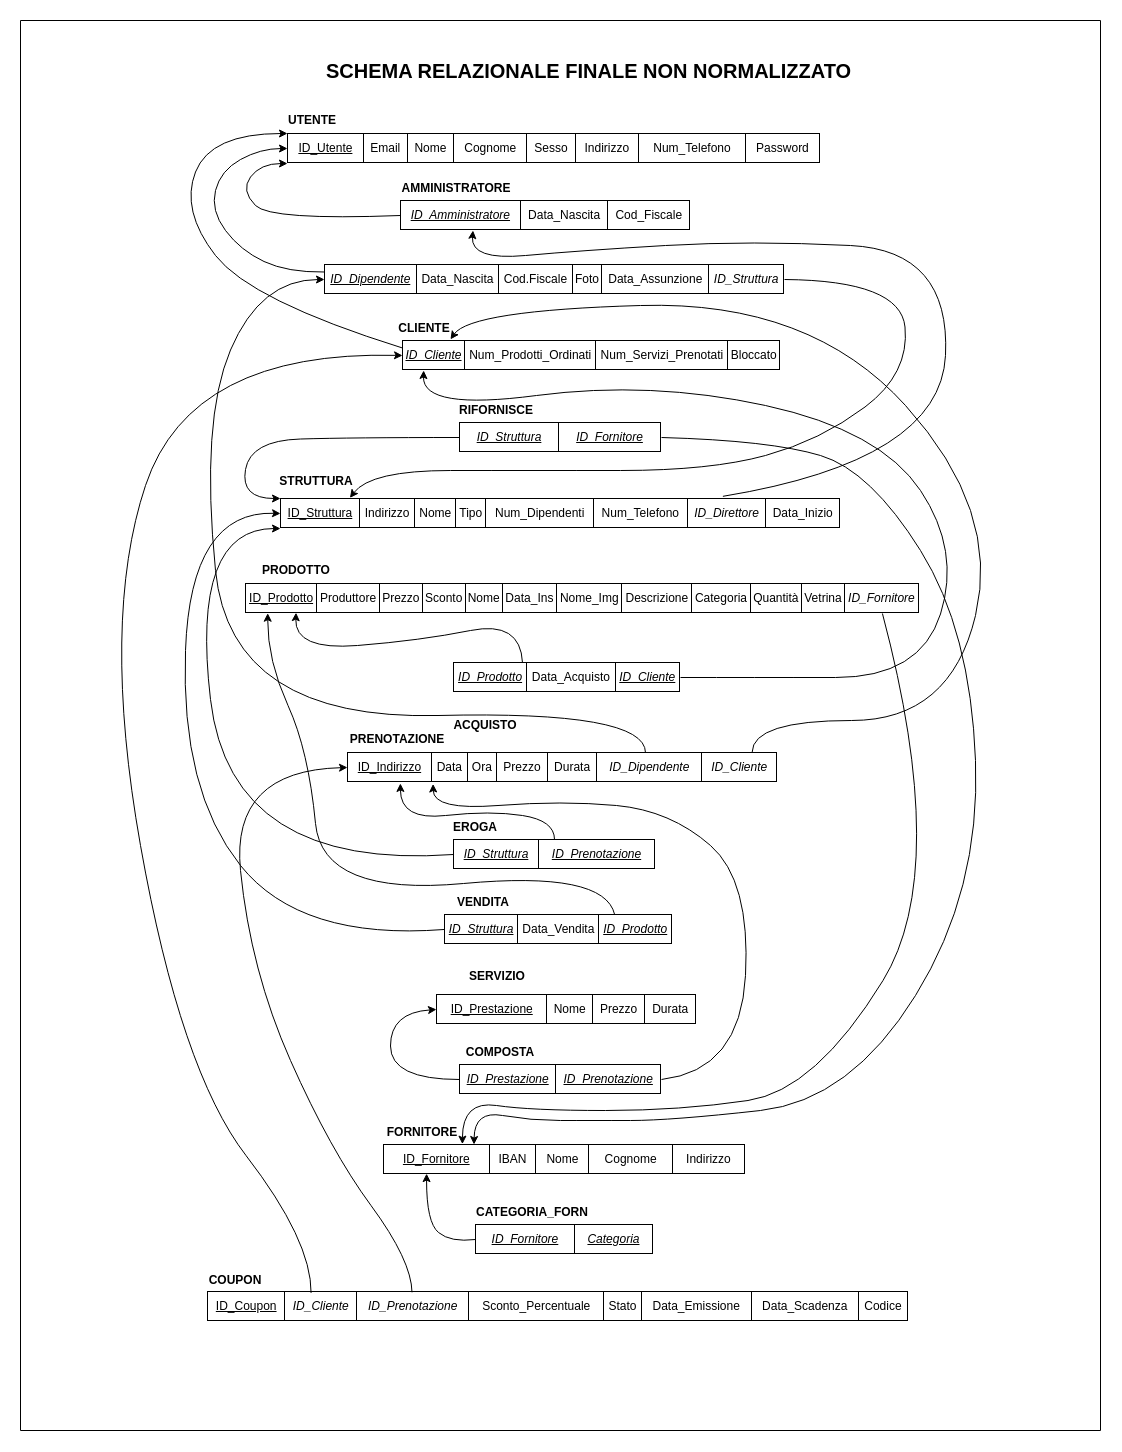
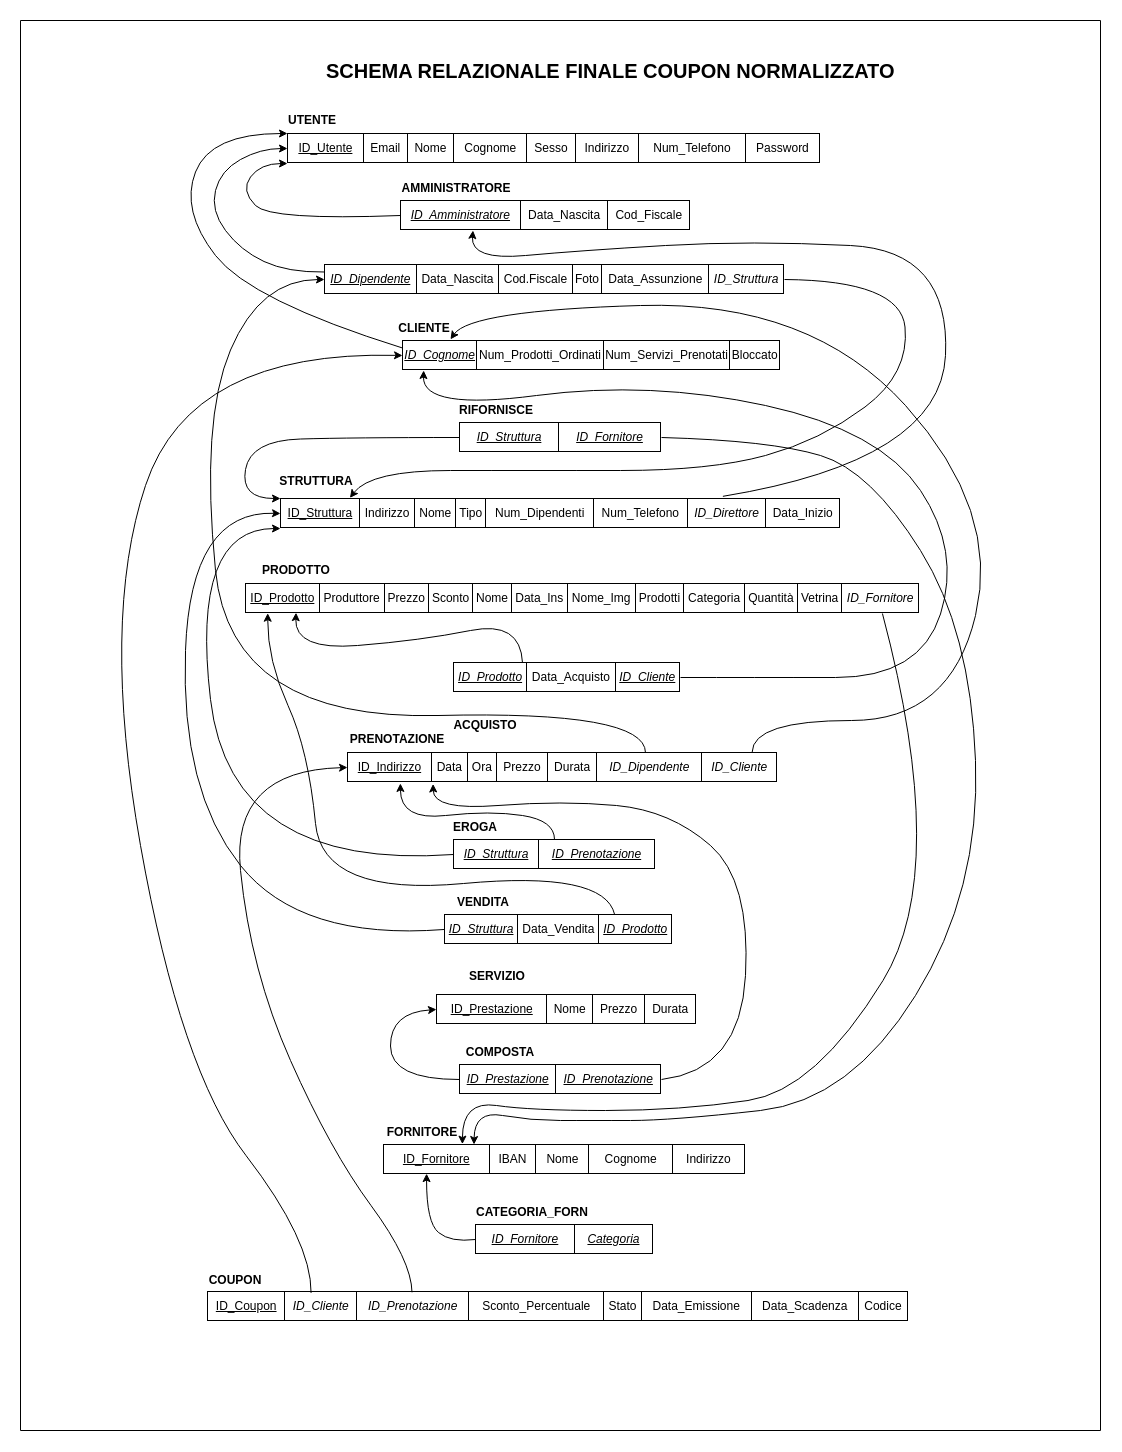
node "SCHEMA RELAZIONALE FINALE NON NORMALIZZATO": label "SCHEMA RELAZIONALE FINALE NON NORMALIZZATO" -> "SCHEMA RELAZIONALE FINALE COUPON NORMALIZZATO"
node "ID_Cliente Num_Prodotti_Ordinati Num_Servizi_Prenotati Bloccato": label "ID_Cliente Num_Prodotti_Ordinati Num_Servizi_Prenotati Bloccato" -> "ID_Cognome Num_Prodotti_Ordinati Num_Servizi_Prenotati Bloccato"
node "ID_Prodotto Produttore Prezzo Sconto Nome Data_Ins Nome_Img Descrizione Categoria Quantità Vetrina ID_Fornitore": label "ID_Prodotto Produttore Prezzo Sconto Nome Data_Ins Nome_Img Descrizione Categoria Quantità Vetrina ID_Fornitore" -> "ID_Prodotto Produttore Prezzo Sconto Nome Data_Ins Nome_Img Prodotti Categoria Quantità Vetrina ID_Fornitore"
